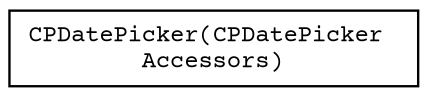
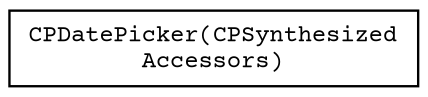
node "CPDatePicker(CPDatePicker Accessors)": label "CPDatePicker(CPDatePicker Accessors)" -> "CPDatePicker(CPSynthesized Accessors)"
